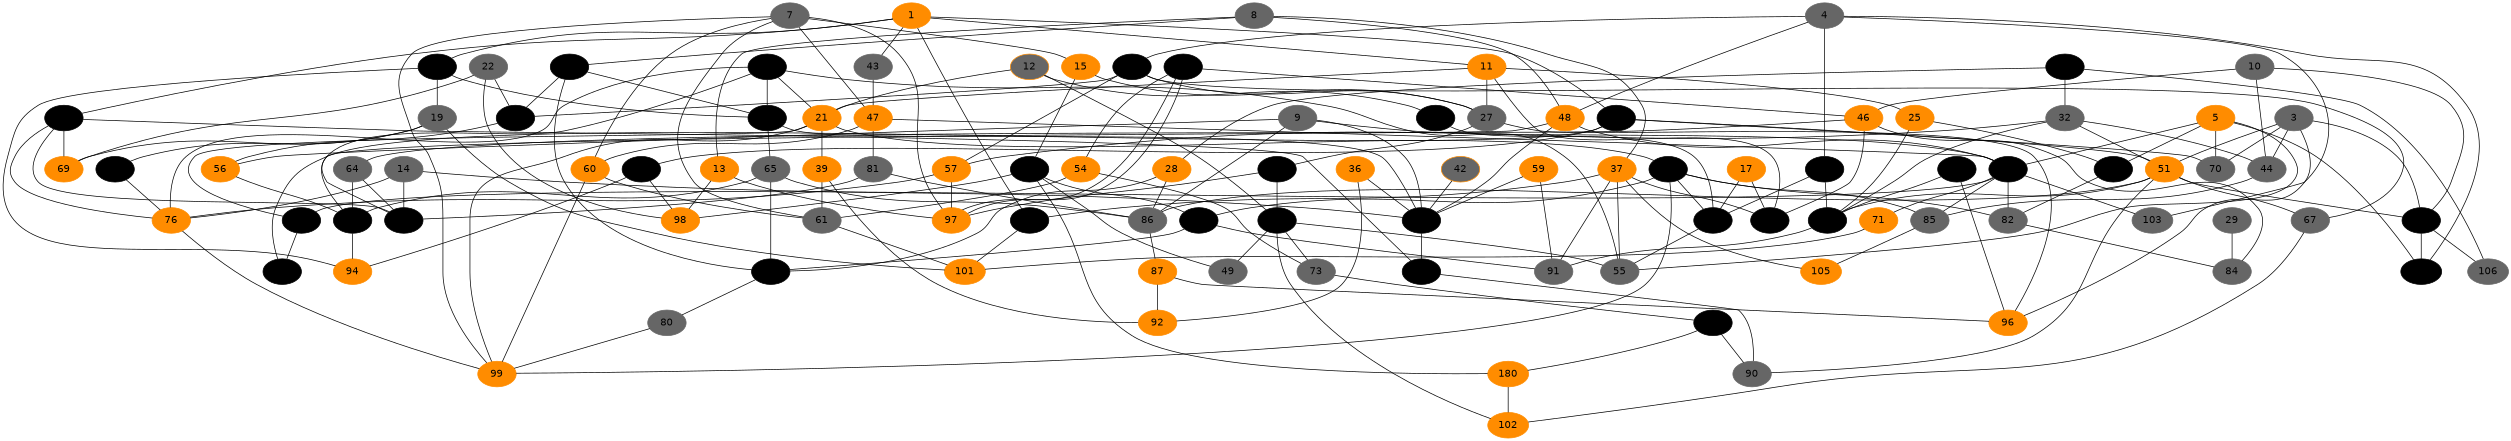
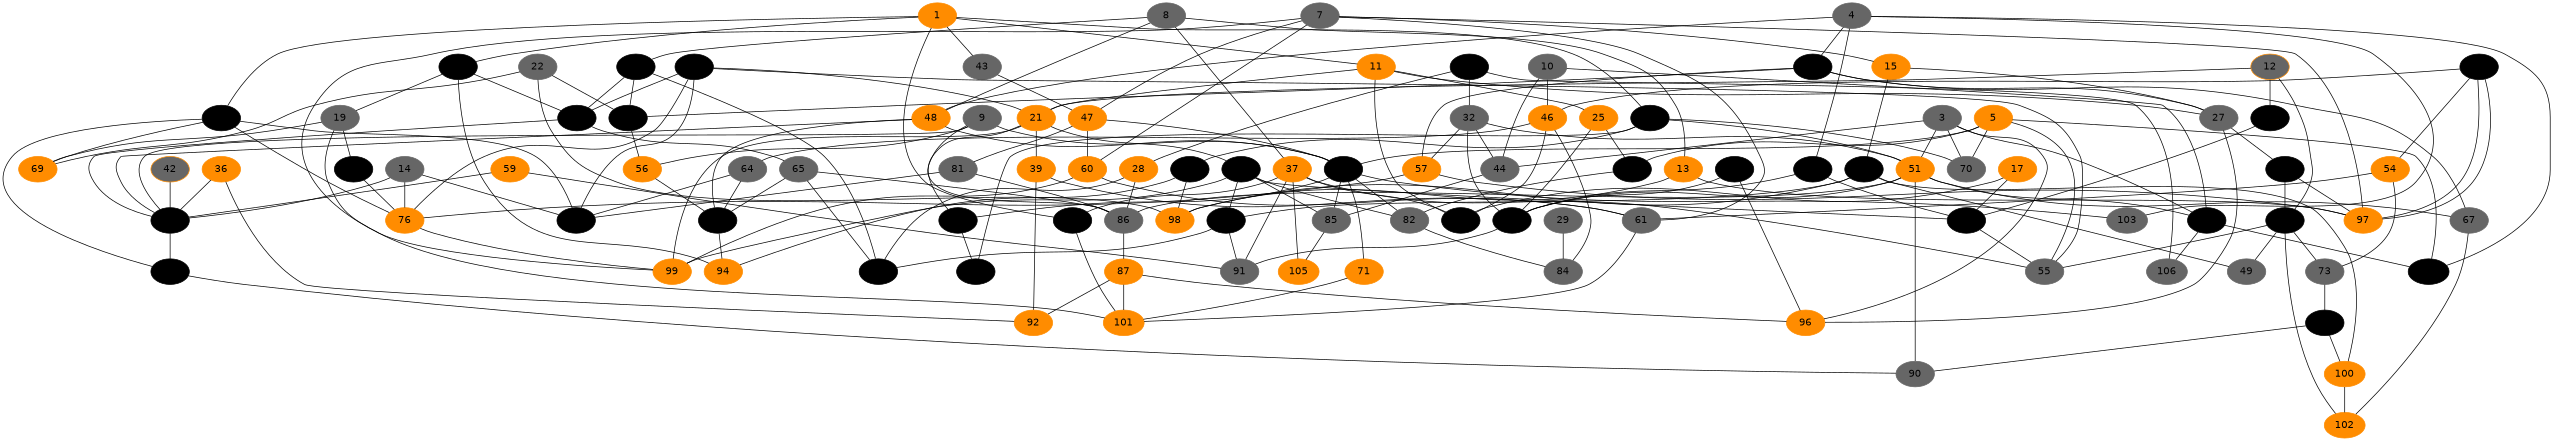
edge "87" -- "101": added
node "80": removed
node "180": label "180" -> "100"
